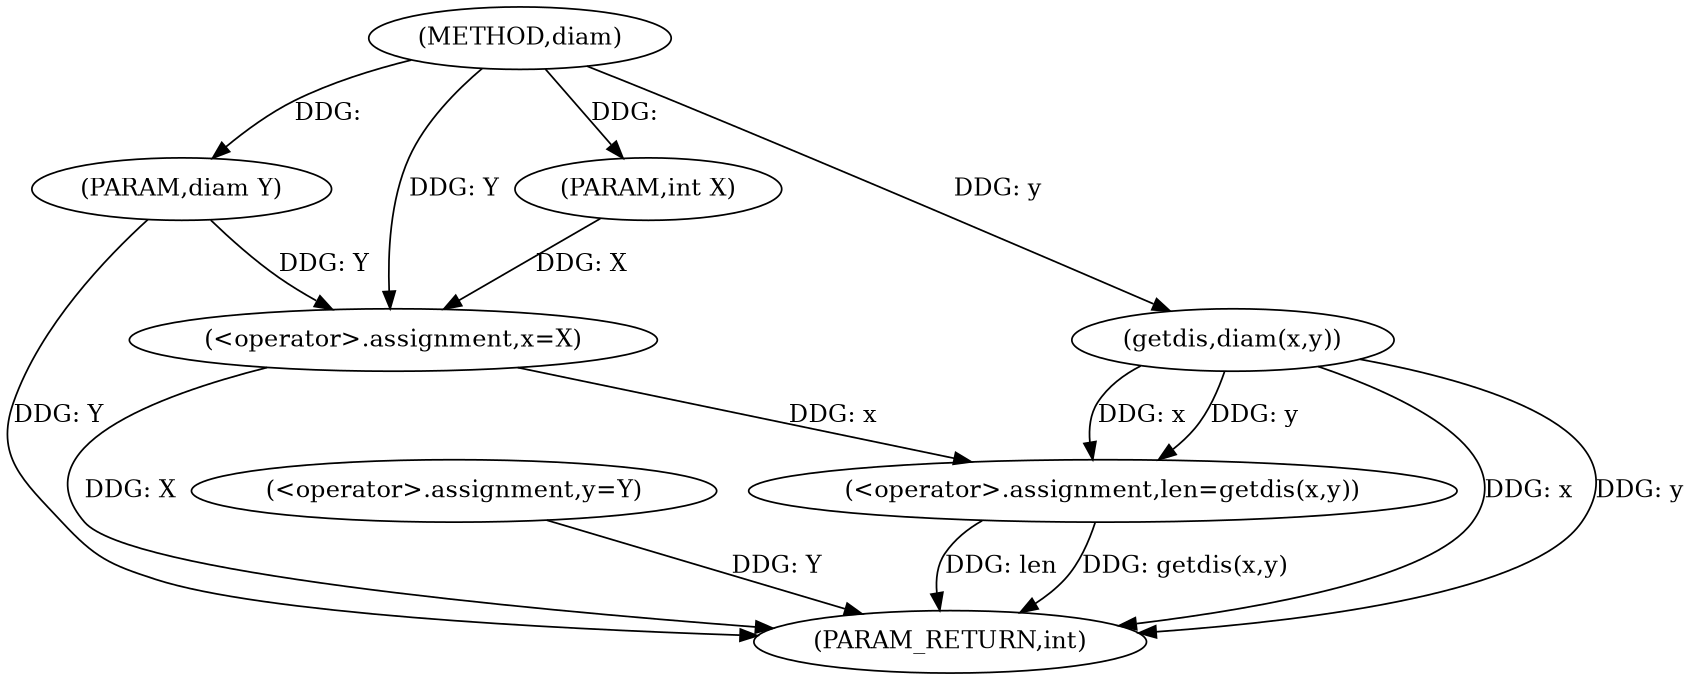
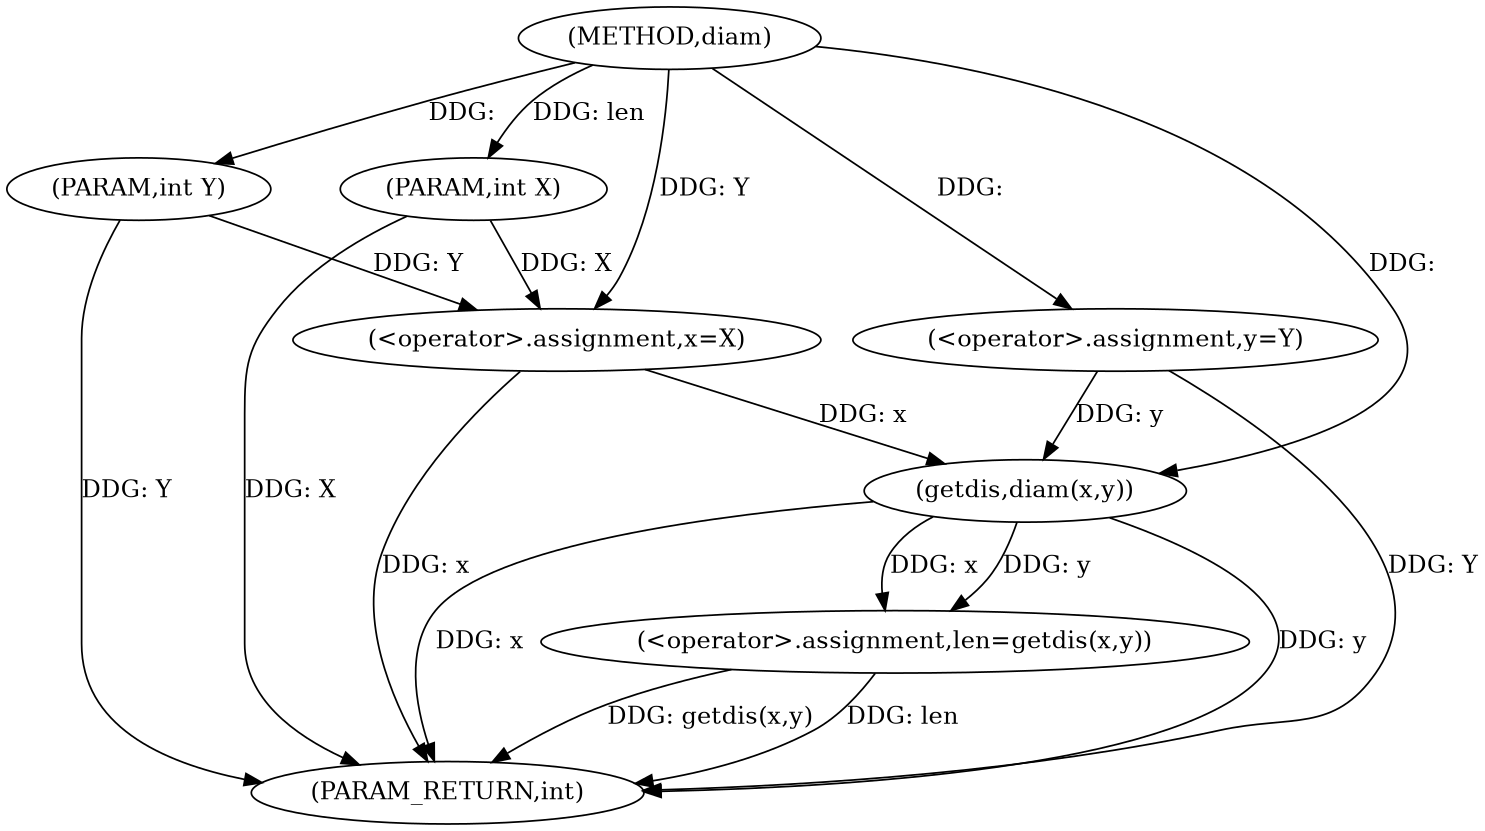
edge "(METHOD,diam)" -> "(PARAM,int X)": label "DDG: " -> "DDG: len"
edge "(METHOD,diam)" -> "(<operator>.assignment,y=Y)": added, label "DDG:"
node "(PARAM,diam Y)": label "(PARAM,diam Y)" -> "(PARAM,int Y)"
edge "(METHOD,diam)" -> "(getdis,diam(x,y))": label "DDG: y" -> "DDG: "
edge "(<operator>.assignment,y=Y)" -> "(getdis,diam(x,y))": added, label "DDG: y"
edge "(<operator>.assignment,x=X)" -> "(<operator>.assignment,len=getdis(x,y))": now "(<operator>.assignment,x=X)" -> "(getdis,diam(x,y))"
edge "(PARAM,int X)" -> "(PARAM_RETURN,int)": added, label "DDG: X"
edge "(<operator>.assignment,x=X)" -> "(PARAM_RETURN,int)": label "DDG: X" -> "DDG: x"
